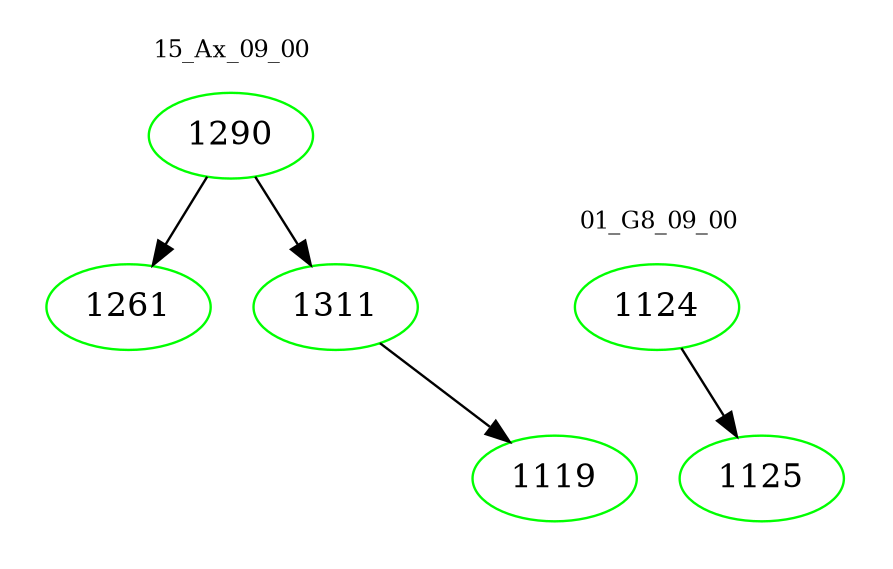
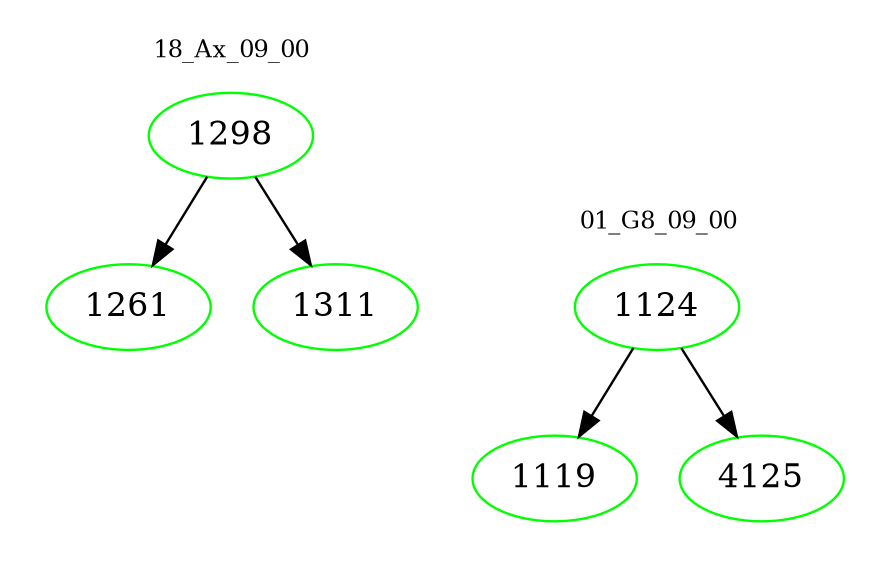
cluster "15_Ax_09_00": label "15_Ax_09_00" -> "18_Ax_09_00"
node "1290": label "1290" -> "1298"
edge "1311" -> "1119": now "1124" -> "1119"
node "1125": label "1125" -> "4125"
